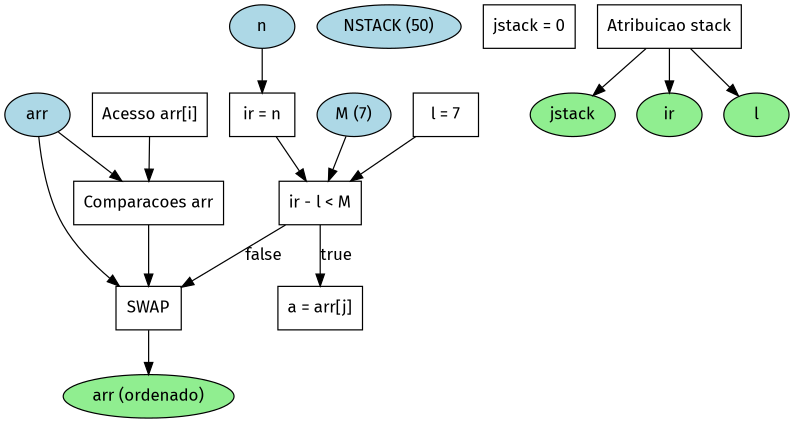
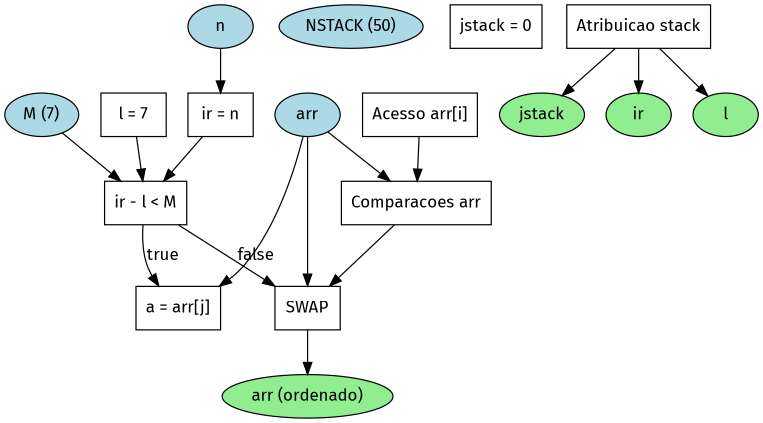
edge "arr" -> "a = arr[j]": added
